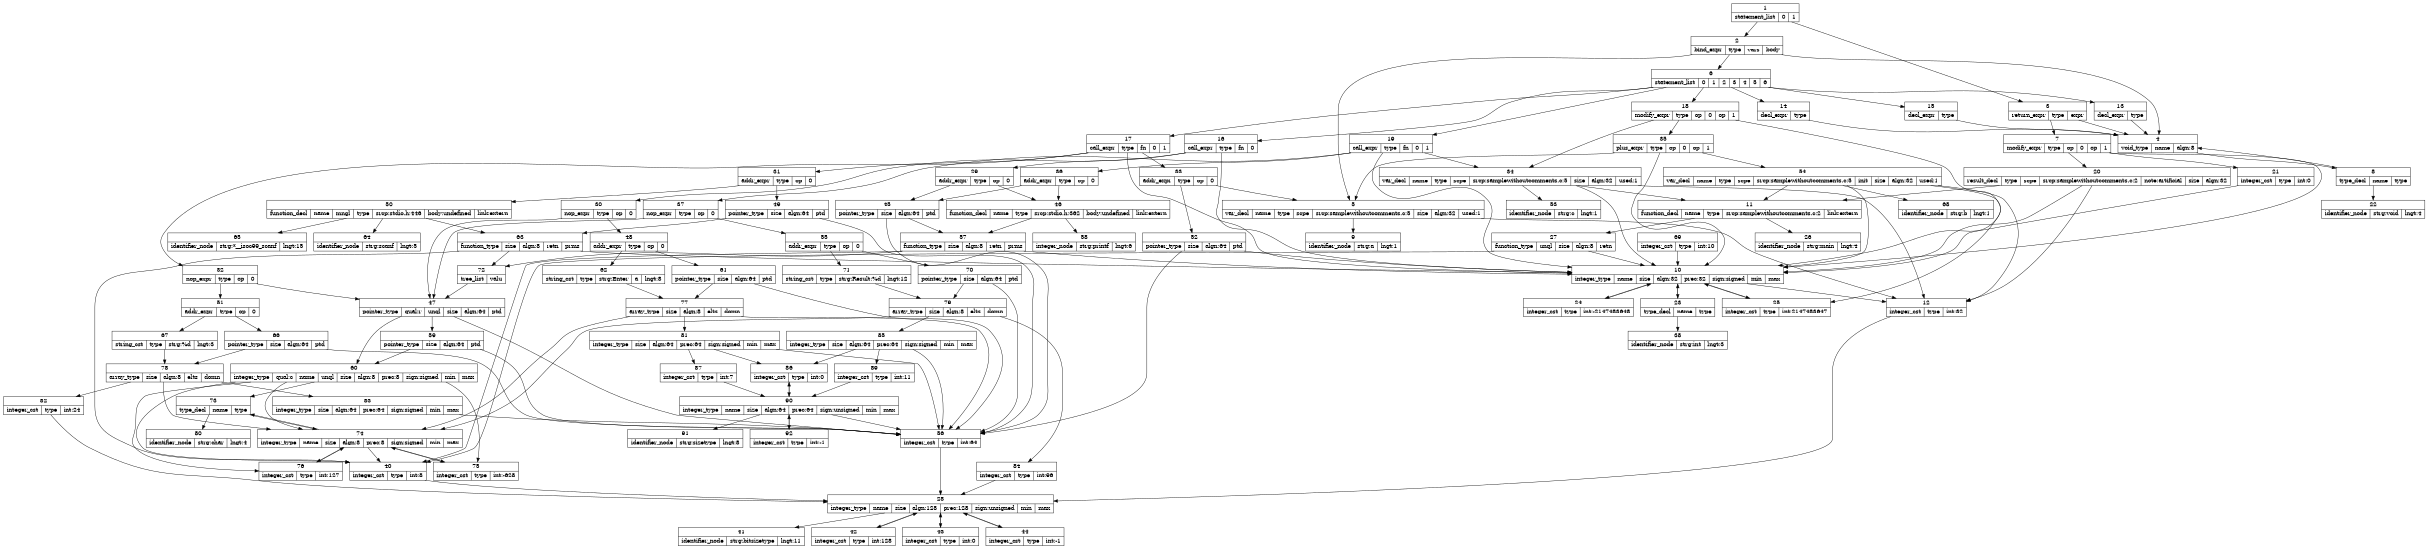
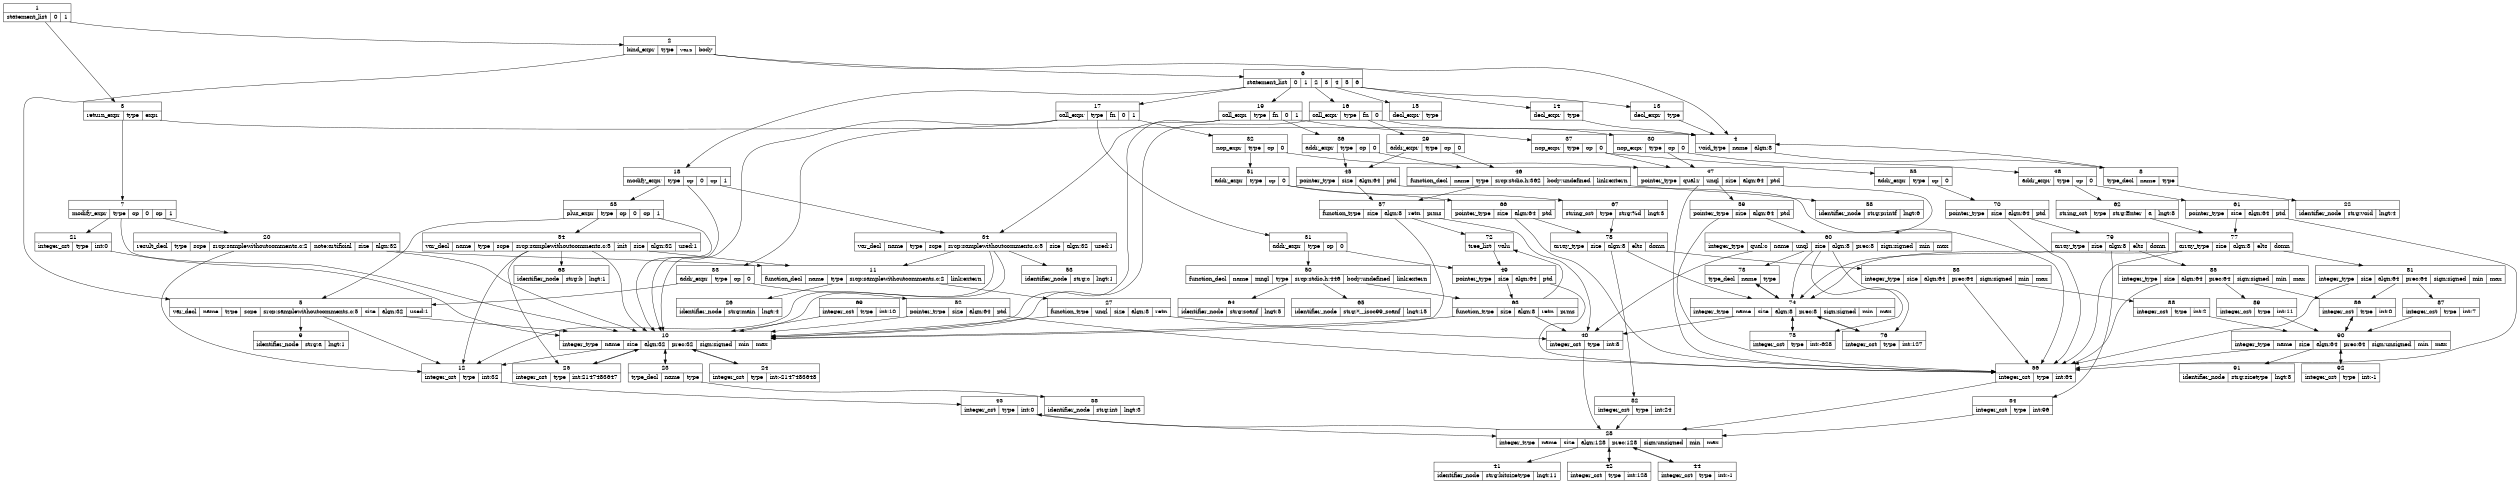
edge "15" -> "4": removed
node "58": text "integer_node" -> "identifier_node"
node "71": removed
edge "72" -> "47": now "72" -> "49"
node "88": added
edge "5" -> "10": added
node "80": removed
edge "12" -> "28": now "12" -> "43"
